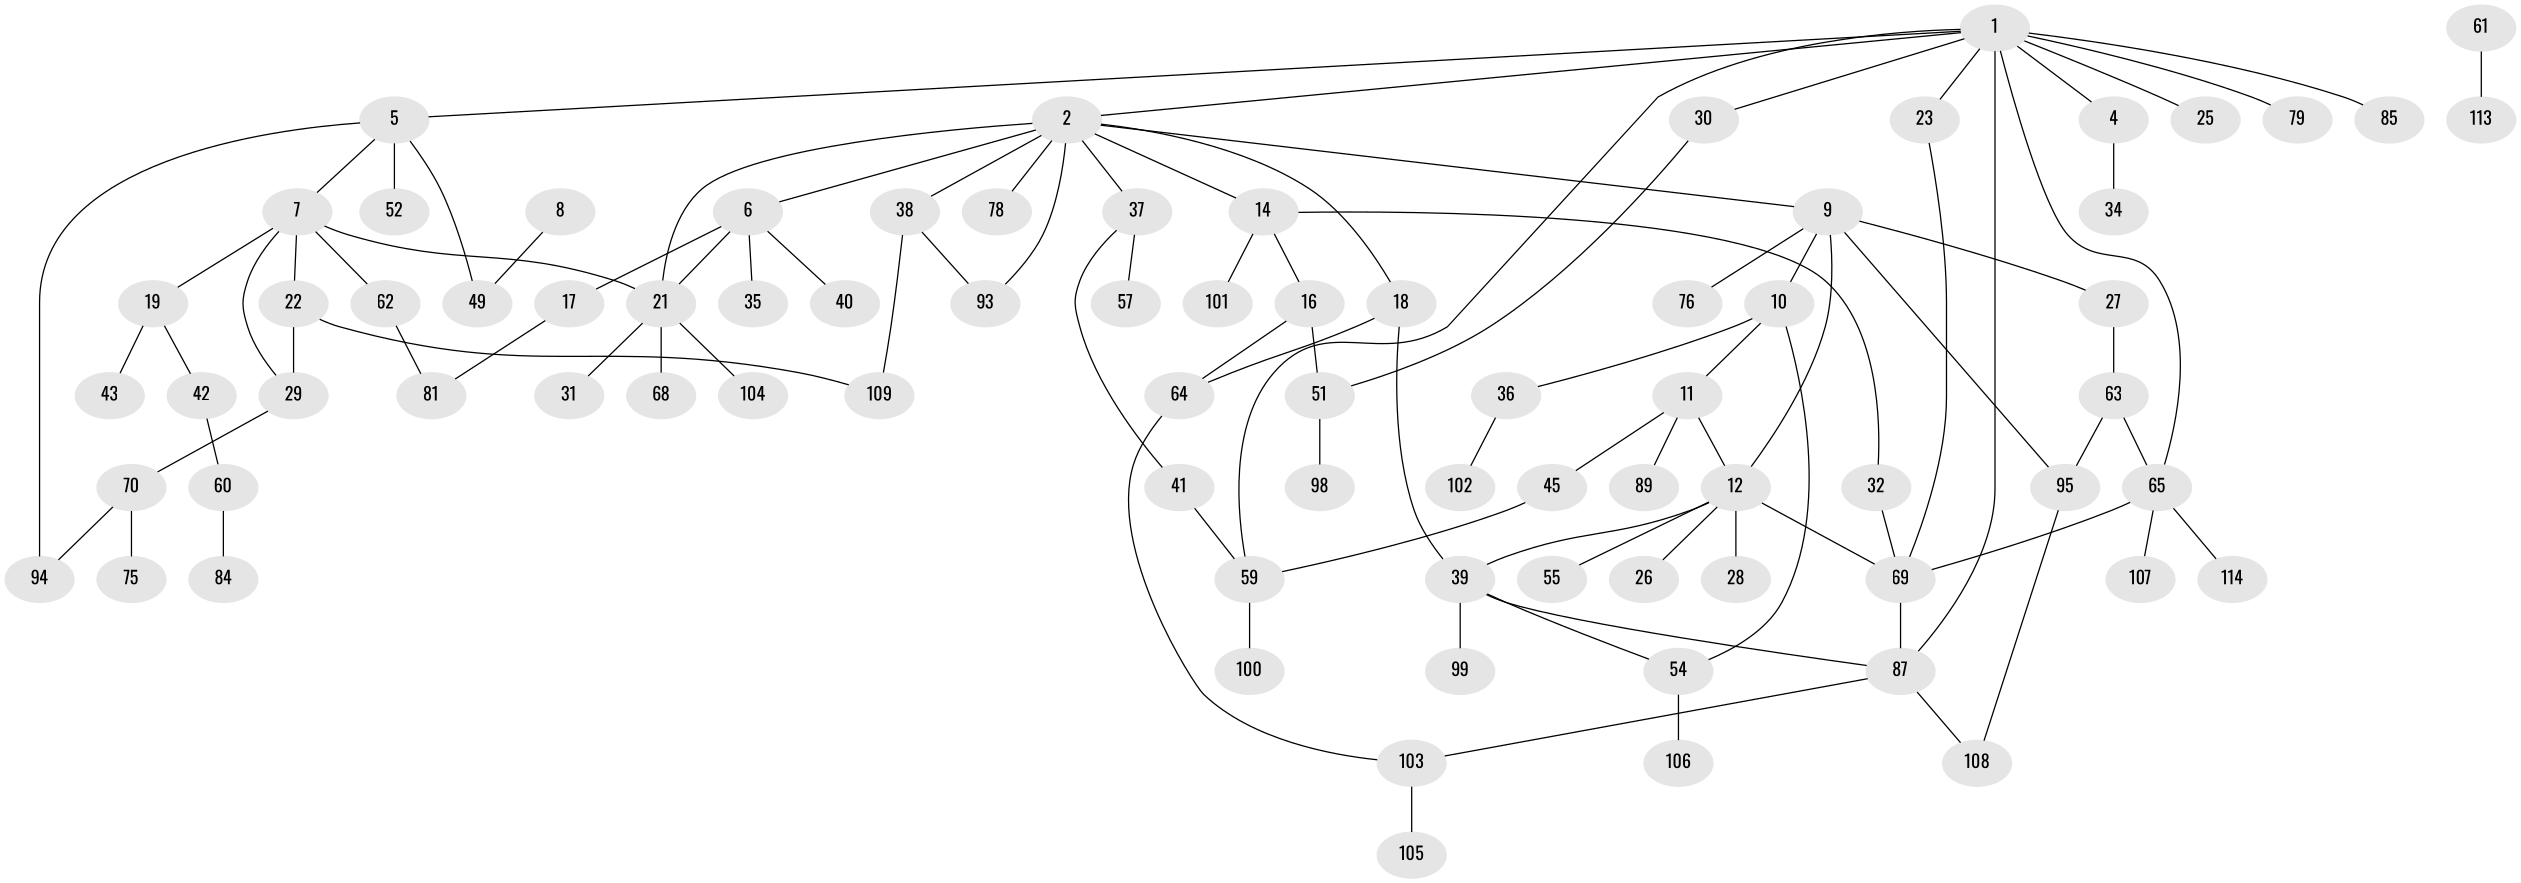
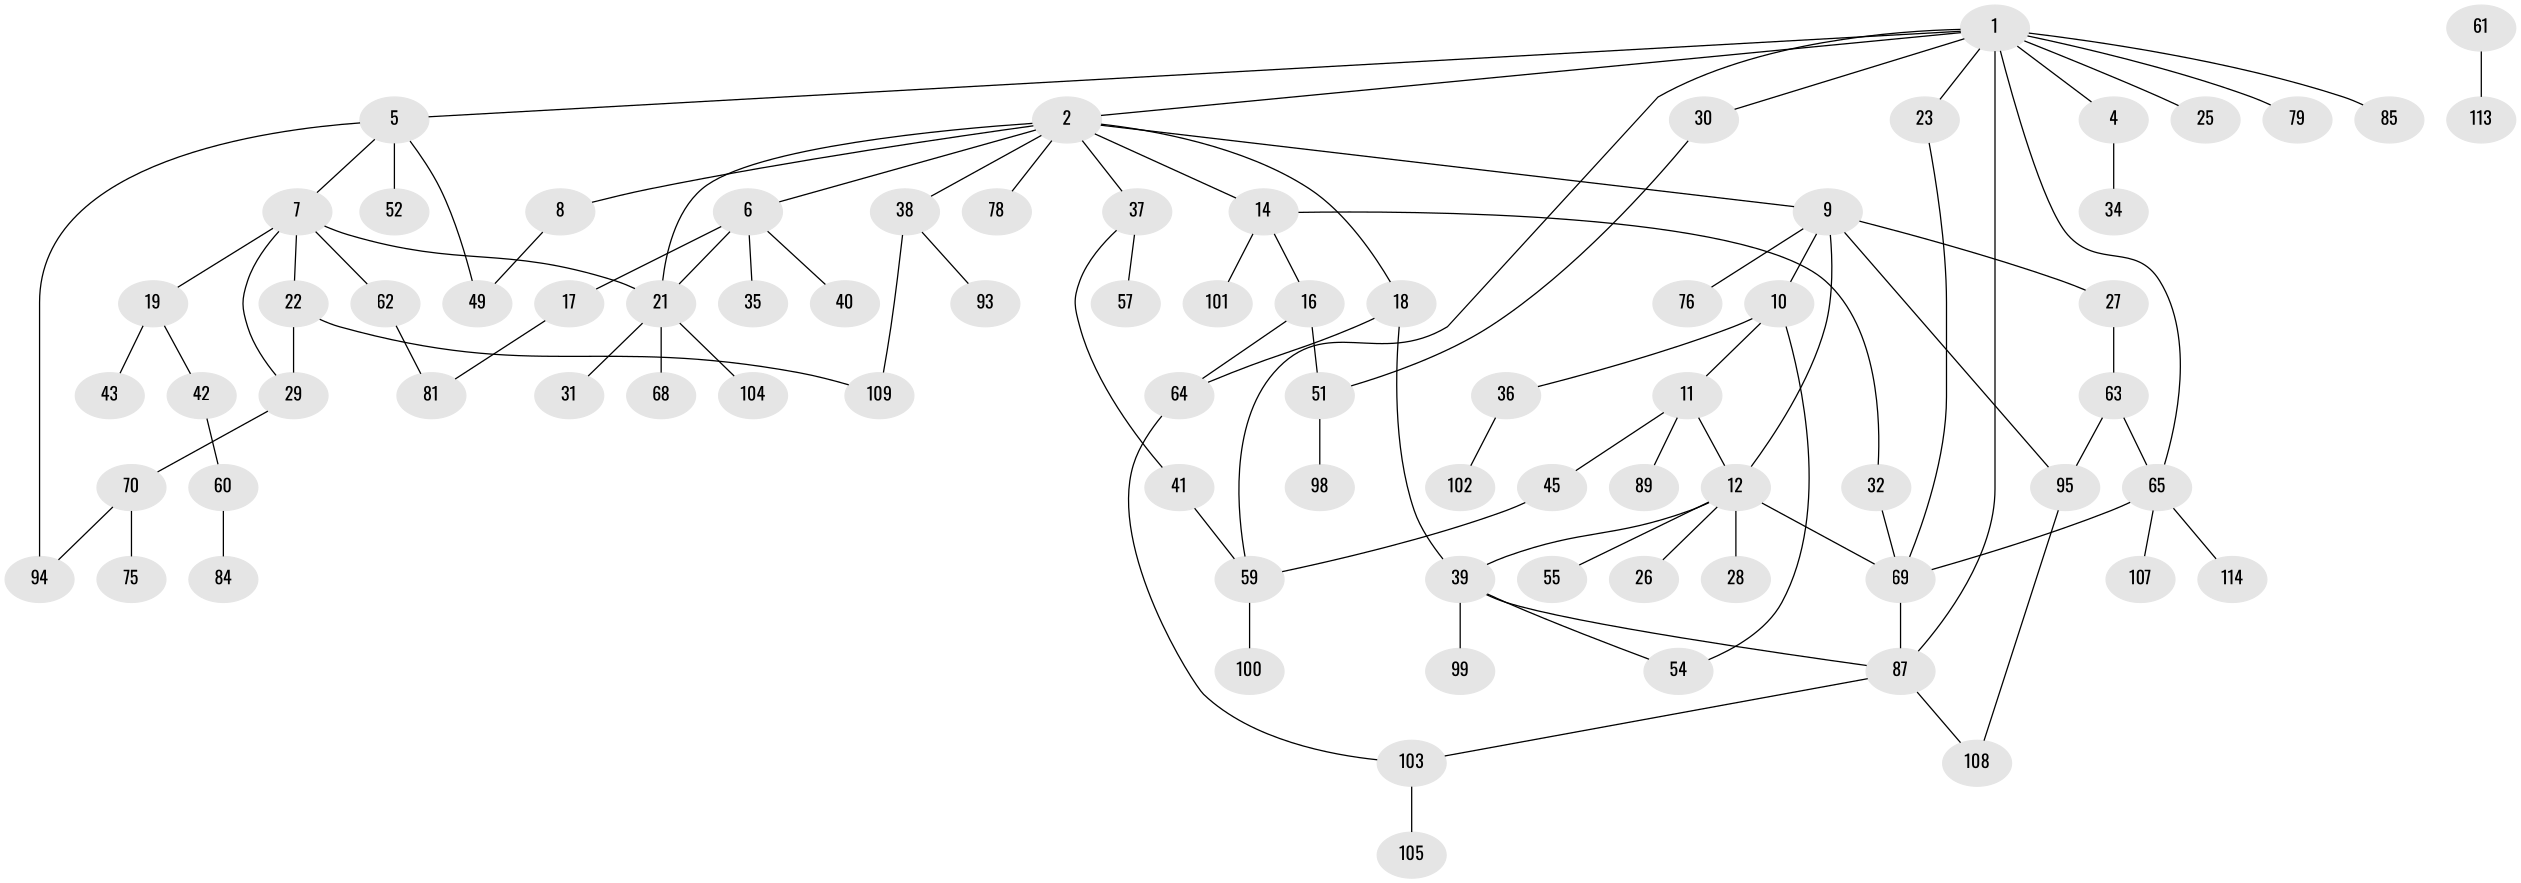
edge "2" -- "93": now "2" -- "8"
node "106": removed
